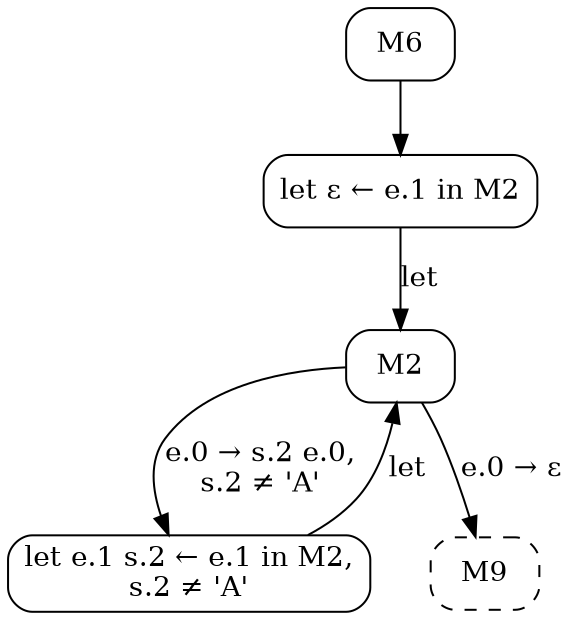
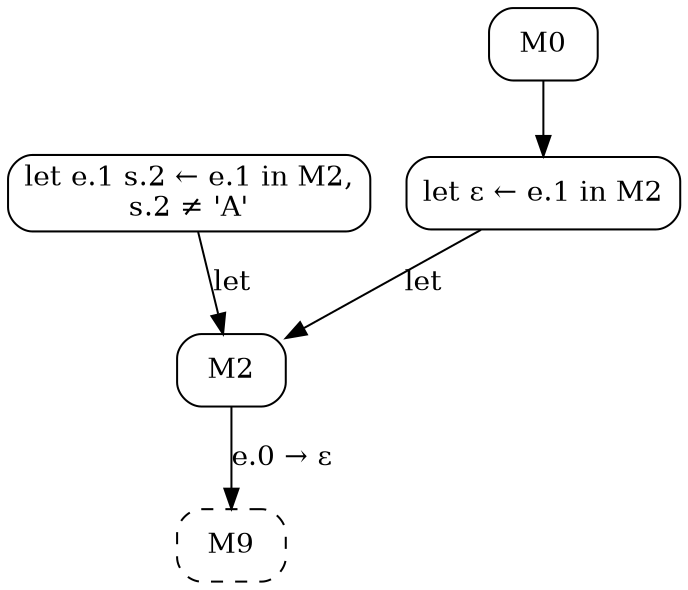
node "M6": label "M6" -> "M0"
edge "M2" -> "let e.1 s.2 ← e.1 in M2, s.2 ≠ 'A'": removed, label "e.0 → s.2 e.0, s.2 ≠ 'A'"
